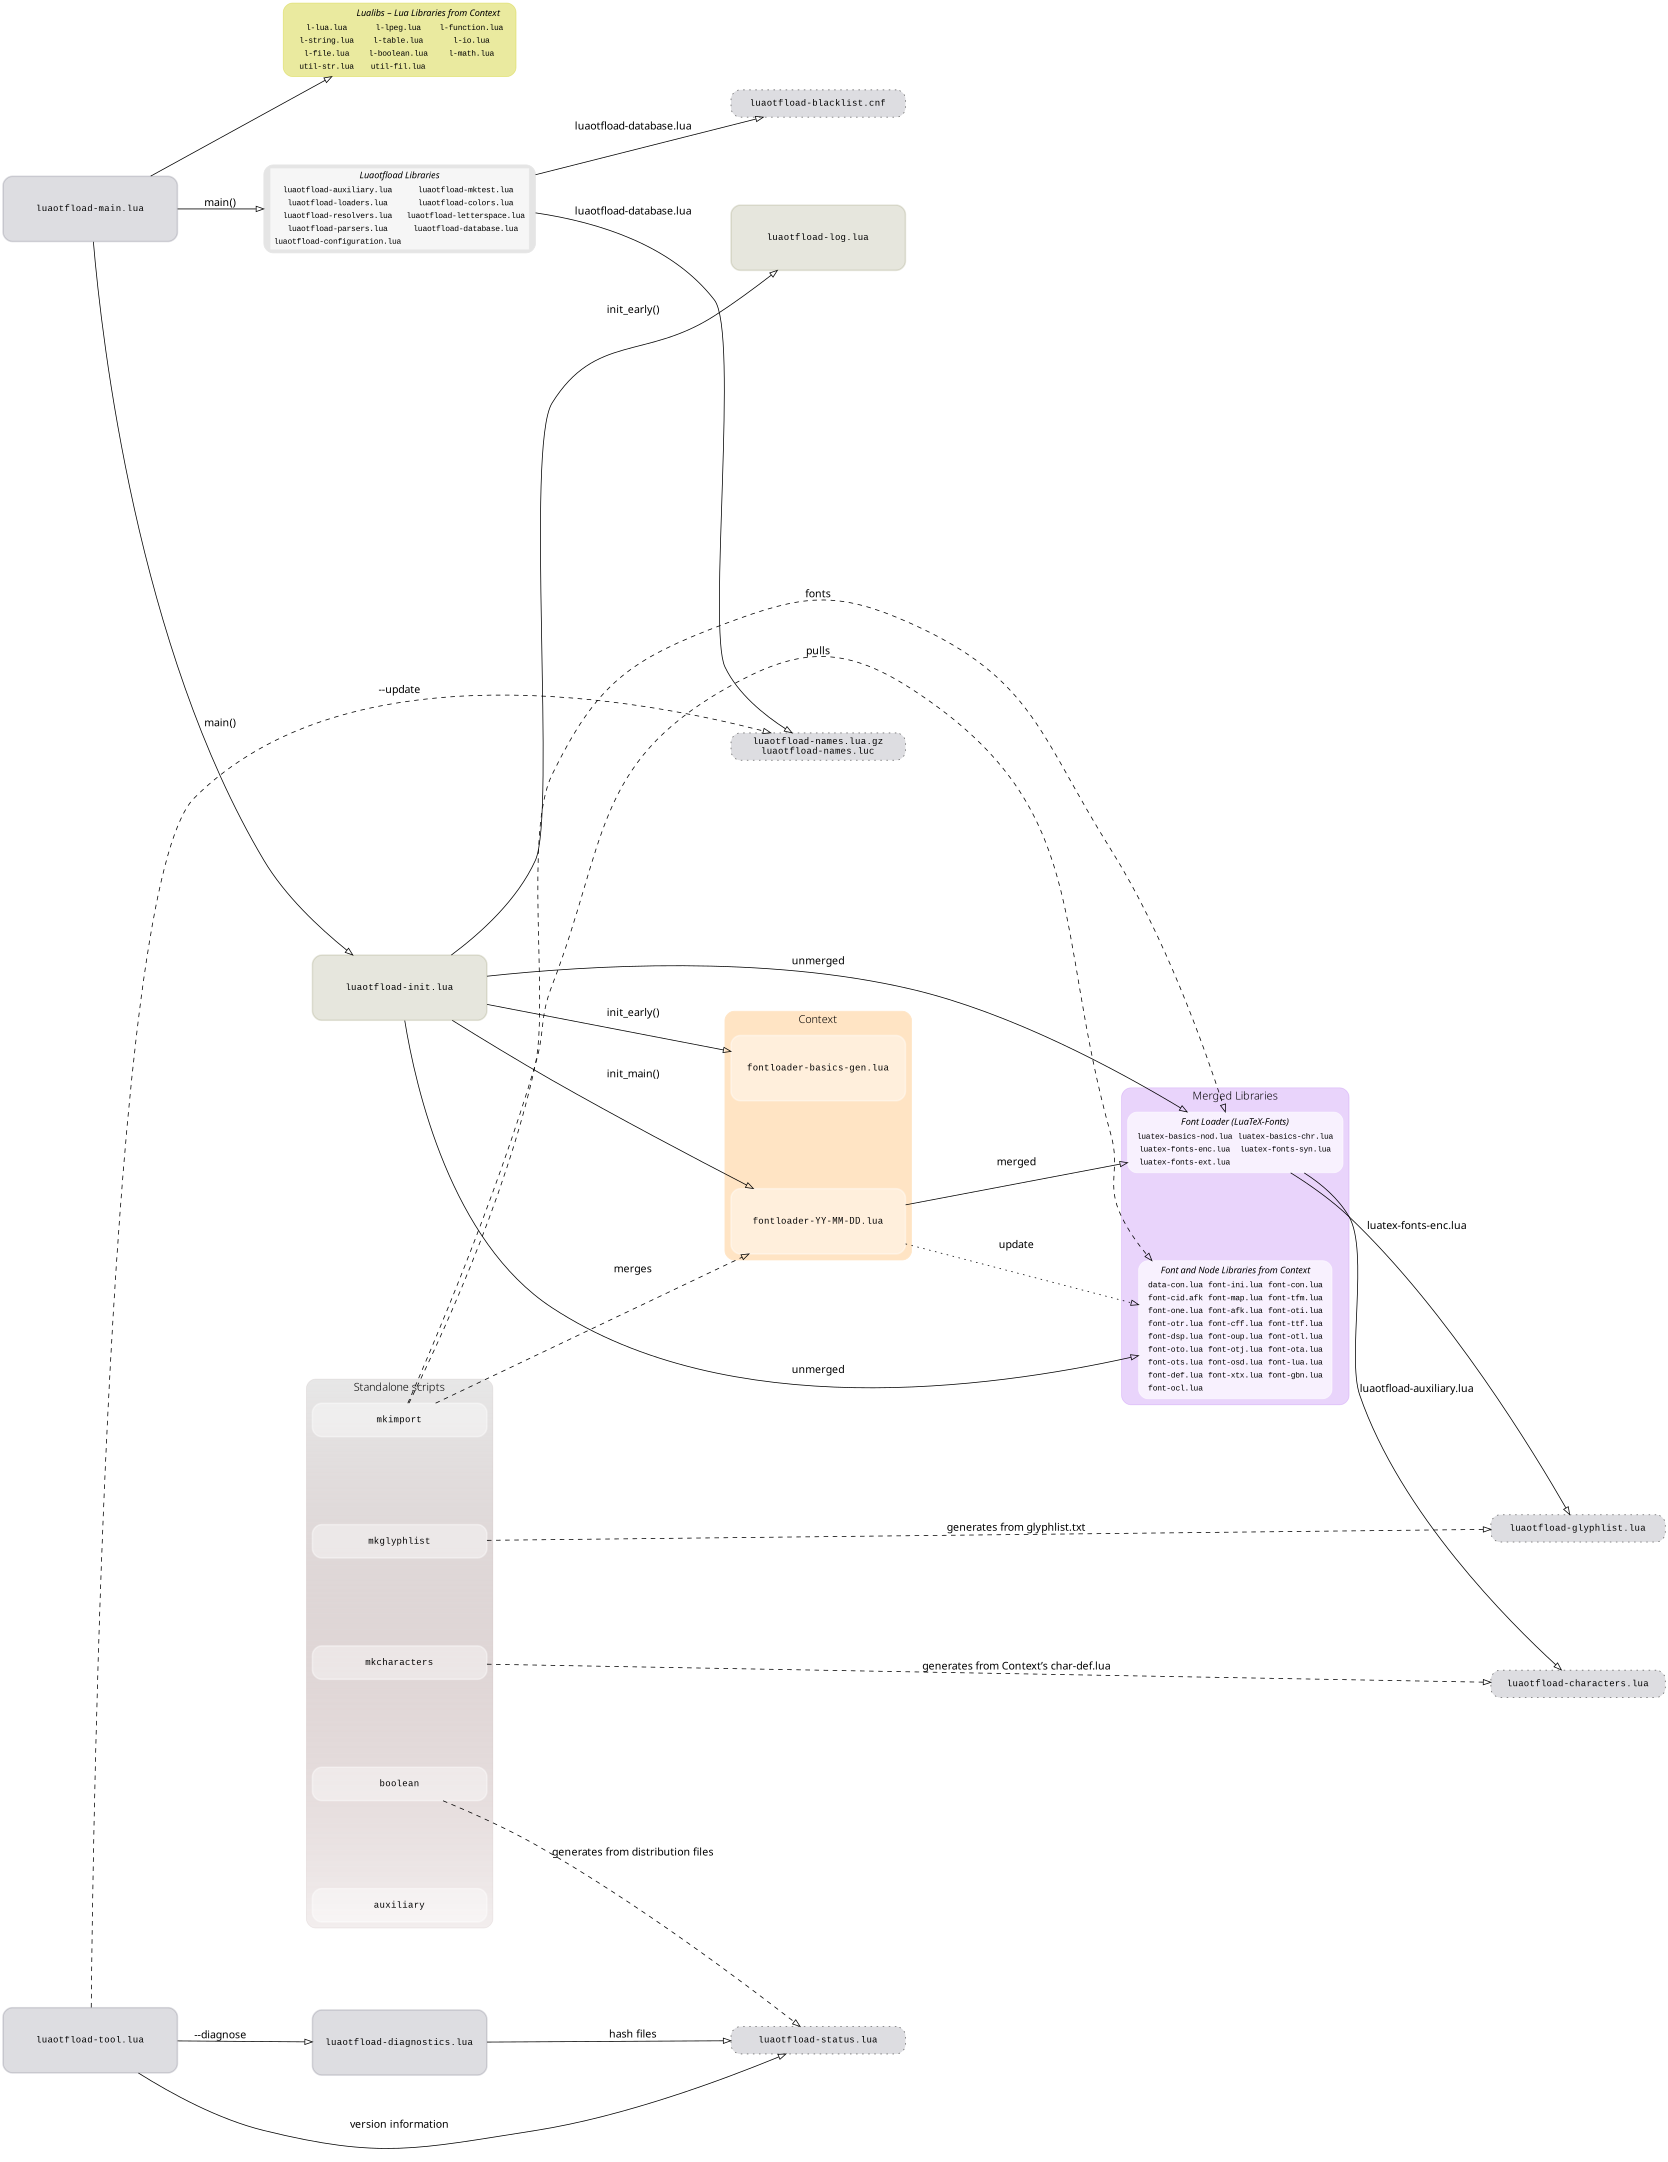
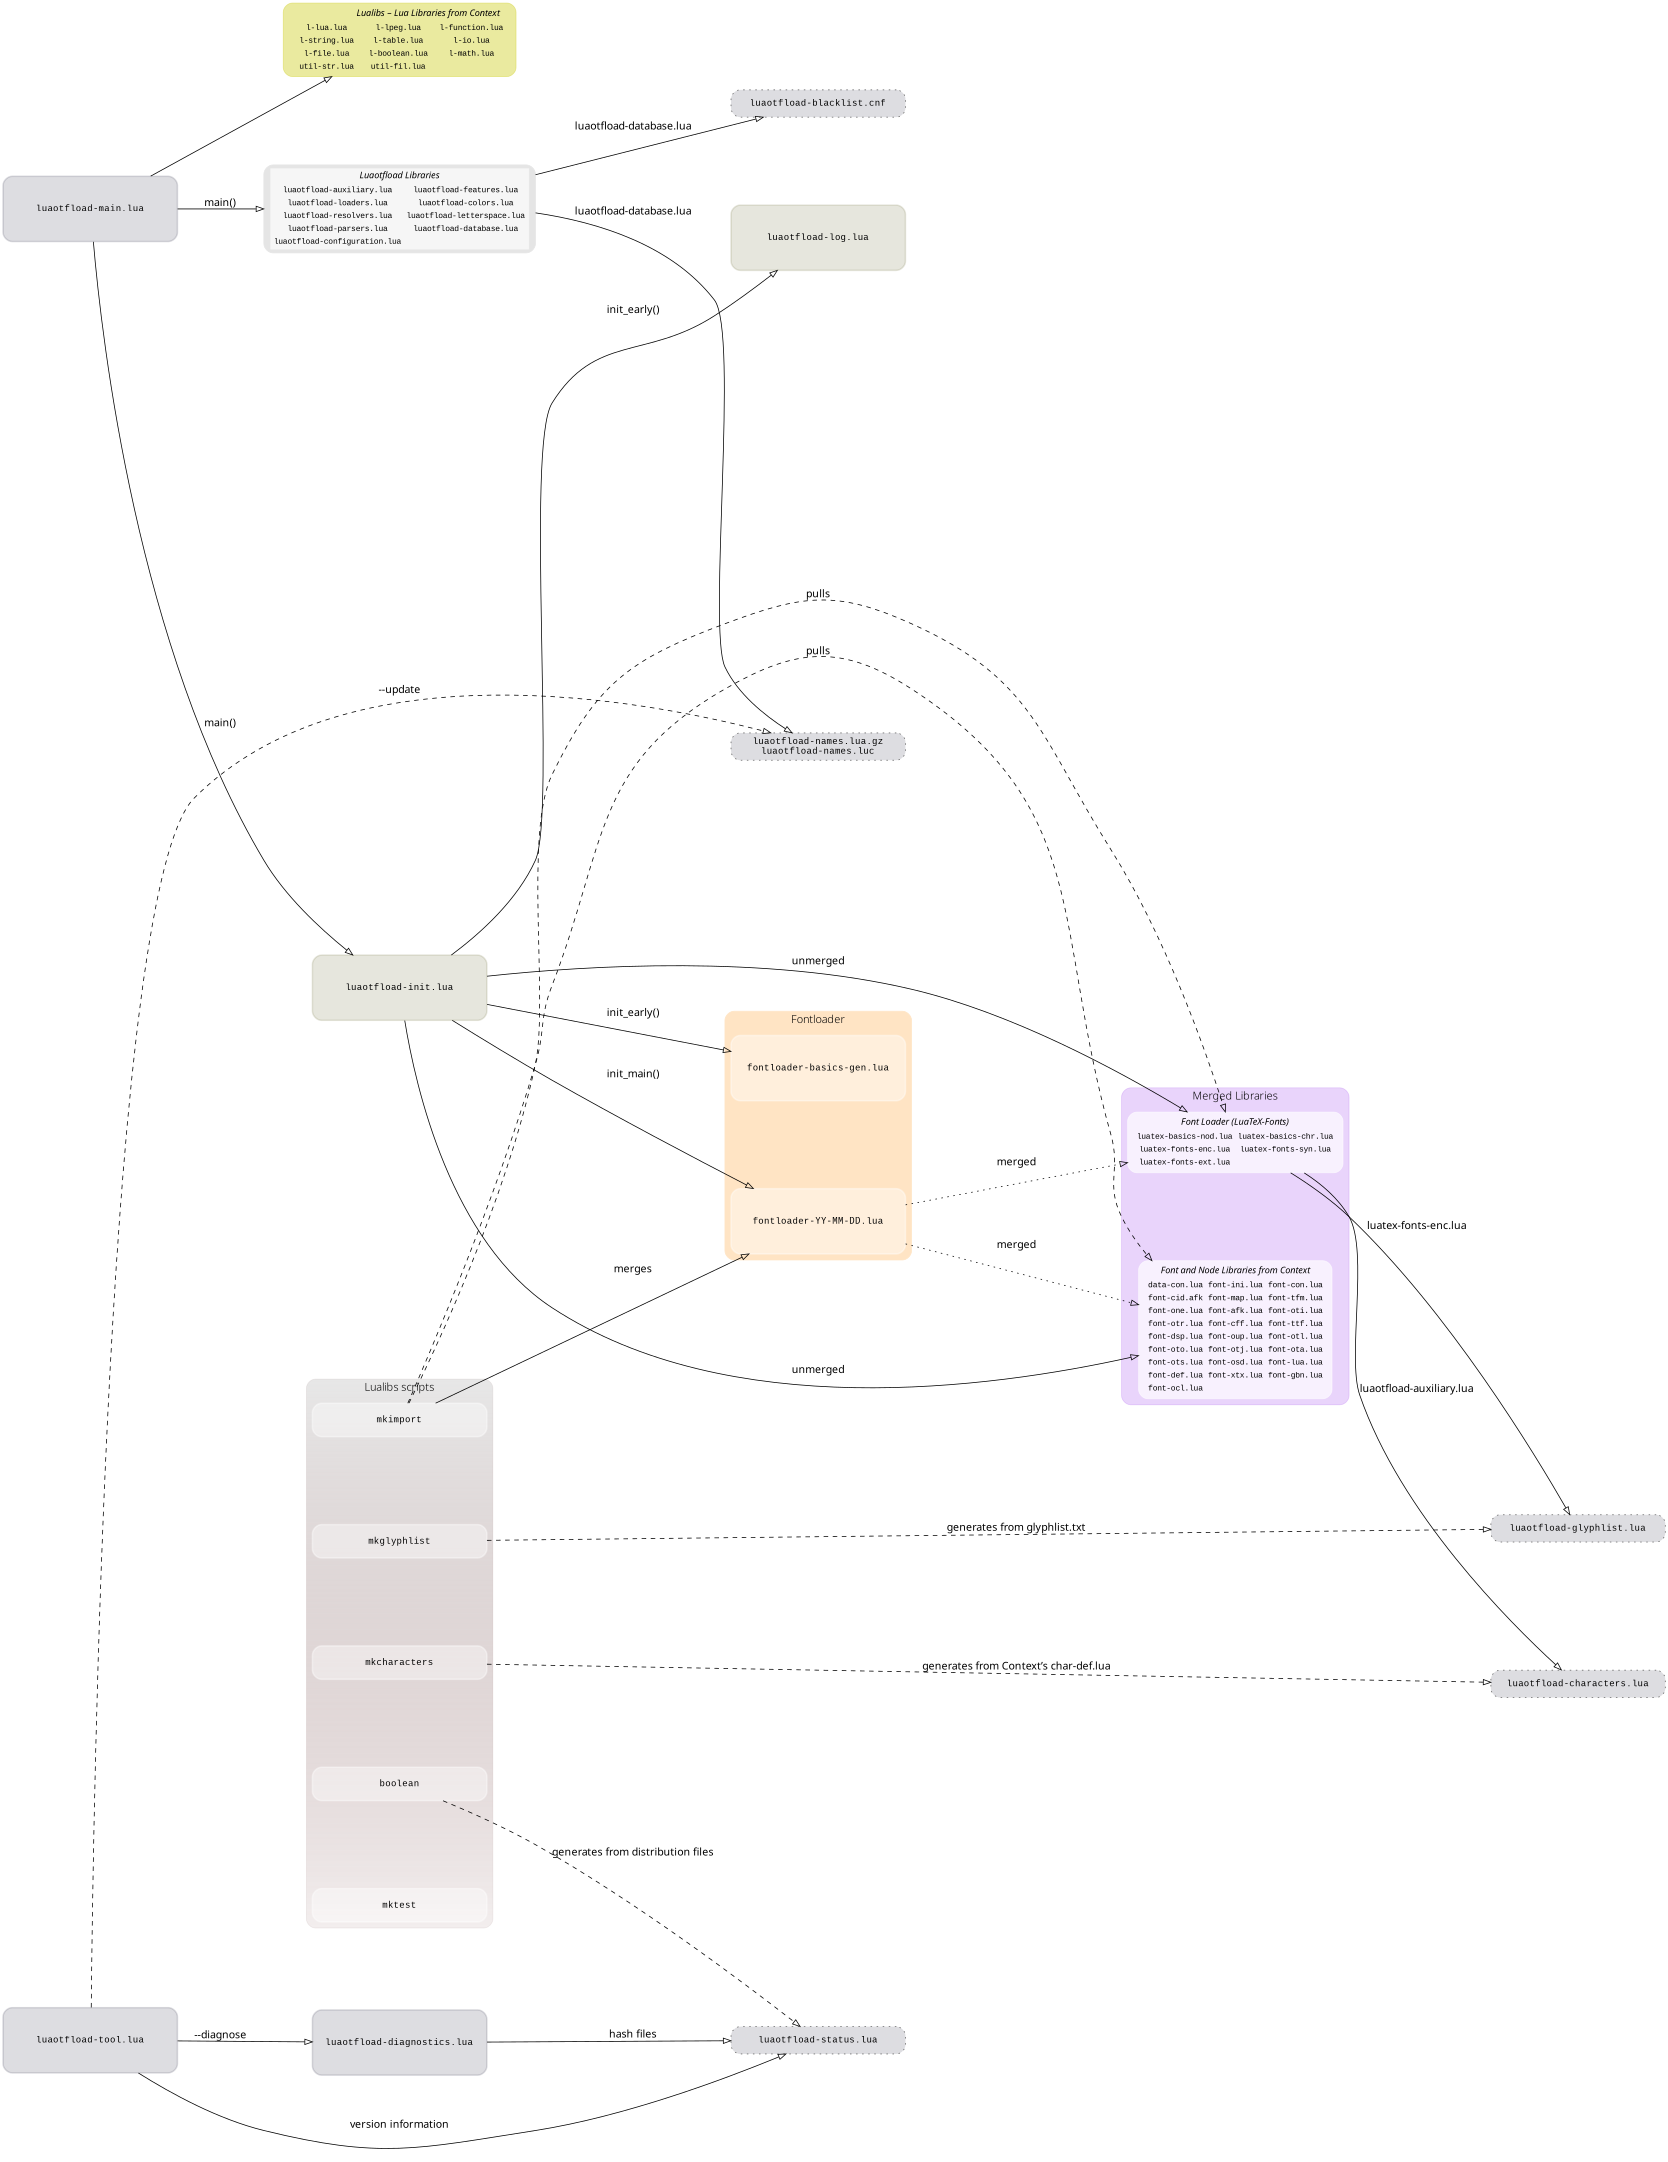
node "Luaotfload Libraries": text "luaotfload-mktest.lua" -> "luaotfload-features.lua"
edge "mkimport" -> "Font Loader (LuaTeX-Fonts)": label "fonts" -> "pulls"
cluster "Context": label "Context" -> "Fontloader"
edge "fontloader-YY-MM-DD.lua" -> "Font Loader (LuaTeX-Fonts)": style solid -> dotted
edge "fontloader-YY-MM-DD.lua" -> "Font and Node Libraries from Context": label "update" -> "merged"
edge "mkimport" -> "fontloader-YY-MM-DD.lua": style dashed -> solid
cluster "Standalone scripts": label "Standalone scripts" -> "Lualibs scripts"
node "auxiliary": label "auxiliary" -> "mktest"
